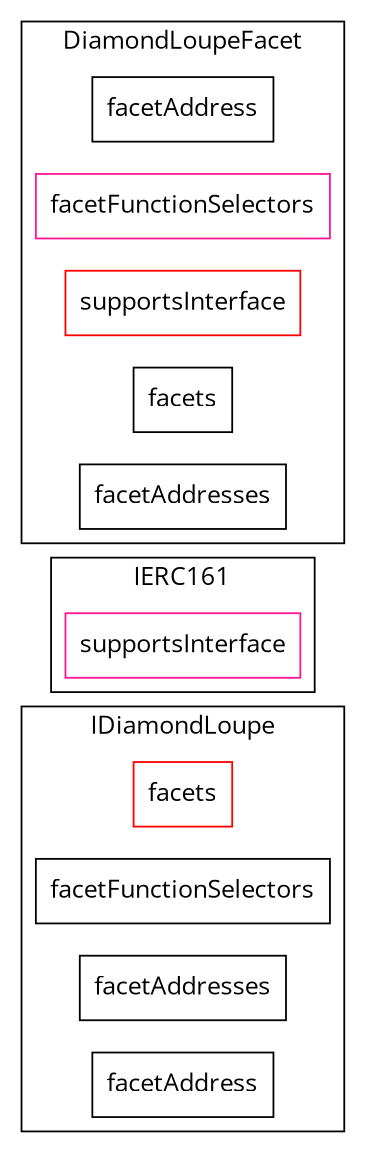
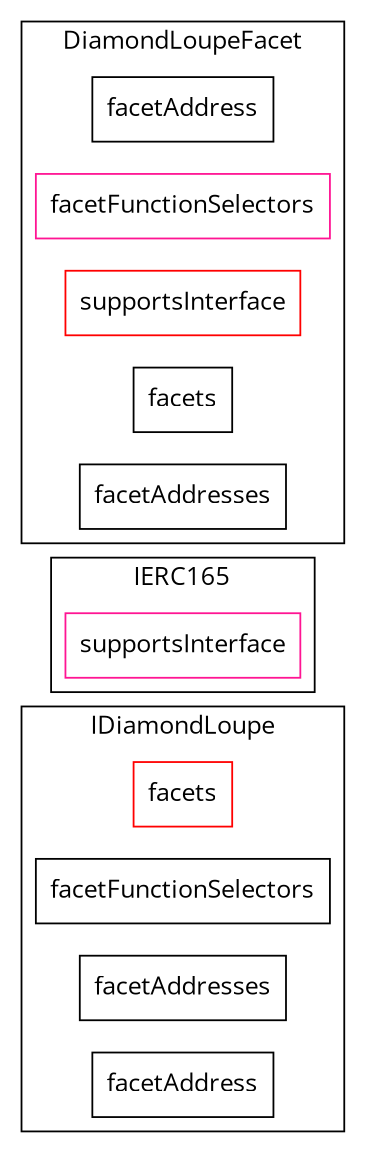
cluster "IERC161": label "IERC161" -> "IERC165"
